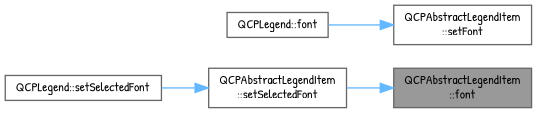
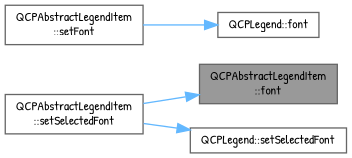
edge "QCPLegend::font" -> "QCPAbstractLegendItem ::setFont": reversed
edge "QCPLegend::setSelectedFont" -> "QCPAbstractLegendItem ::setSelectedFont": reversed
